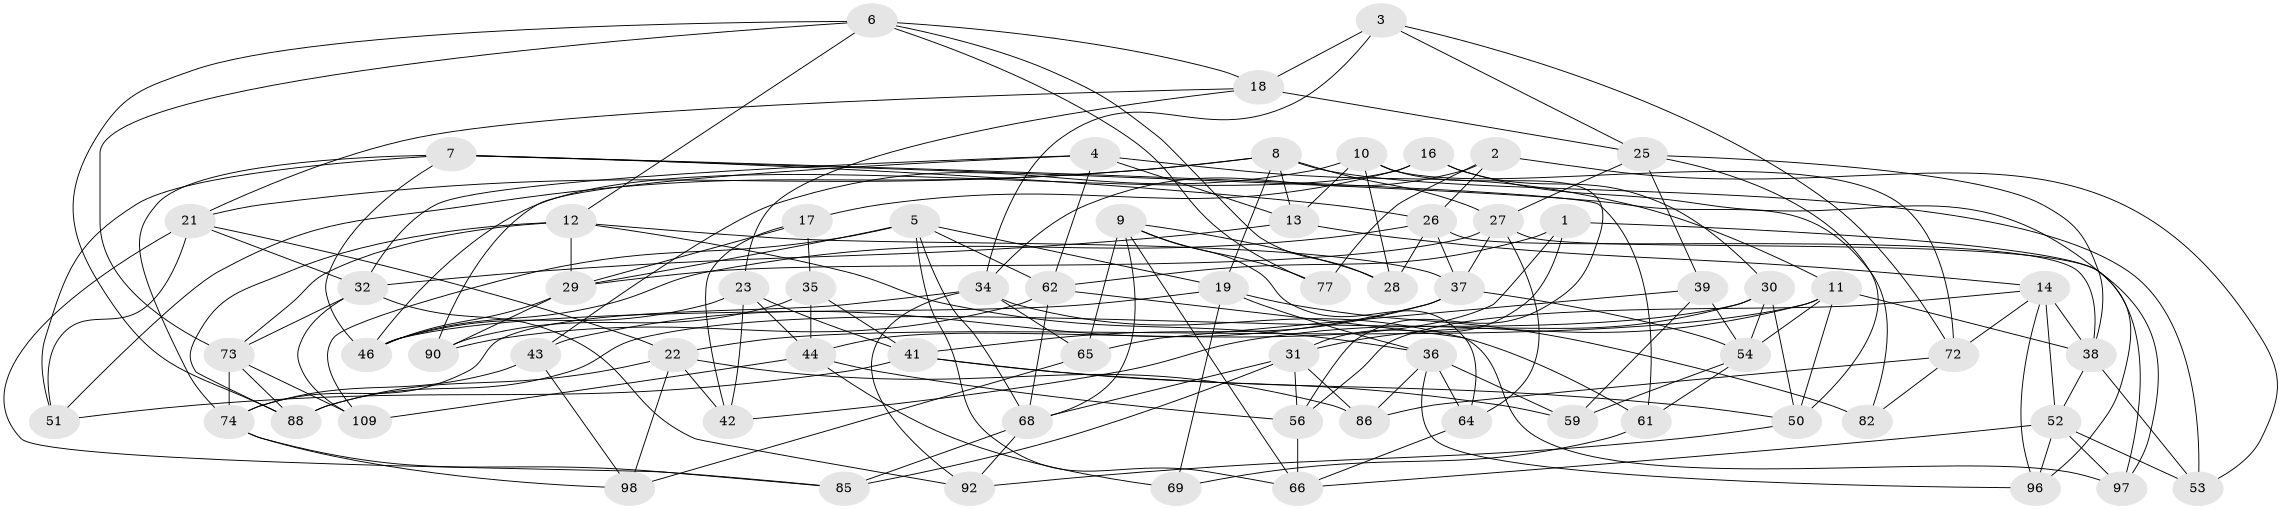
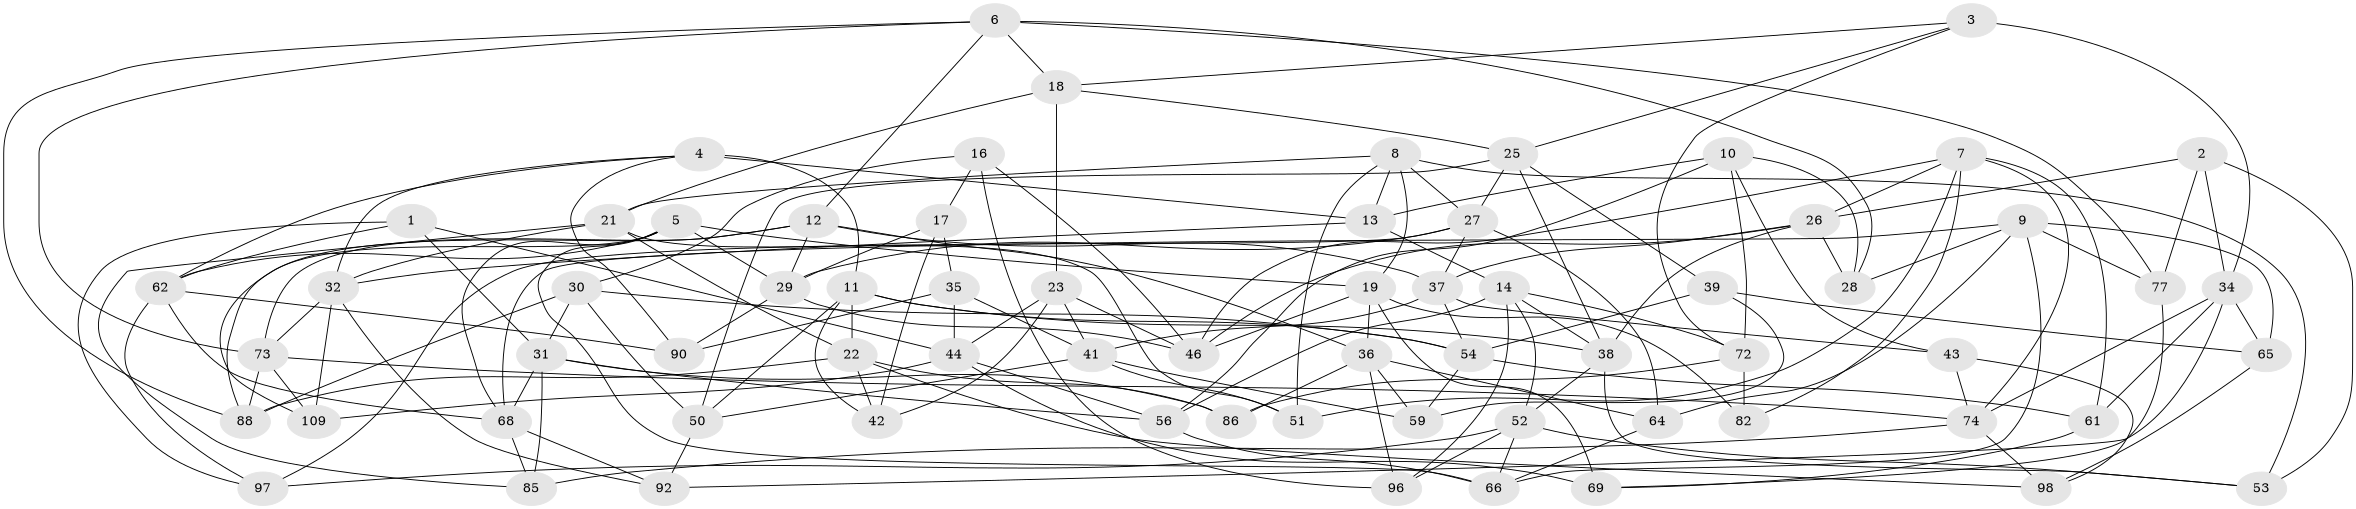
edge "77" -- "69": added
